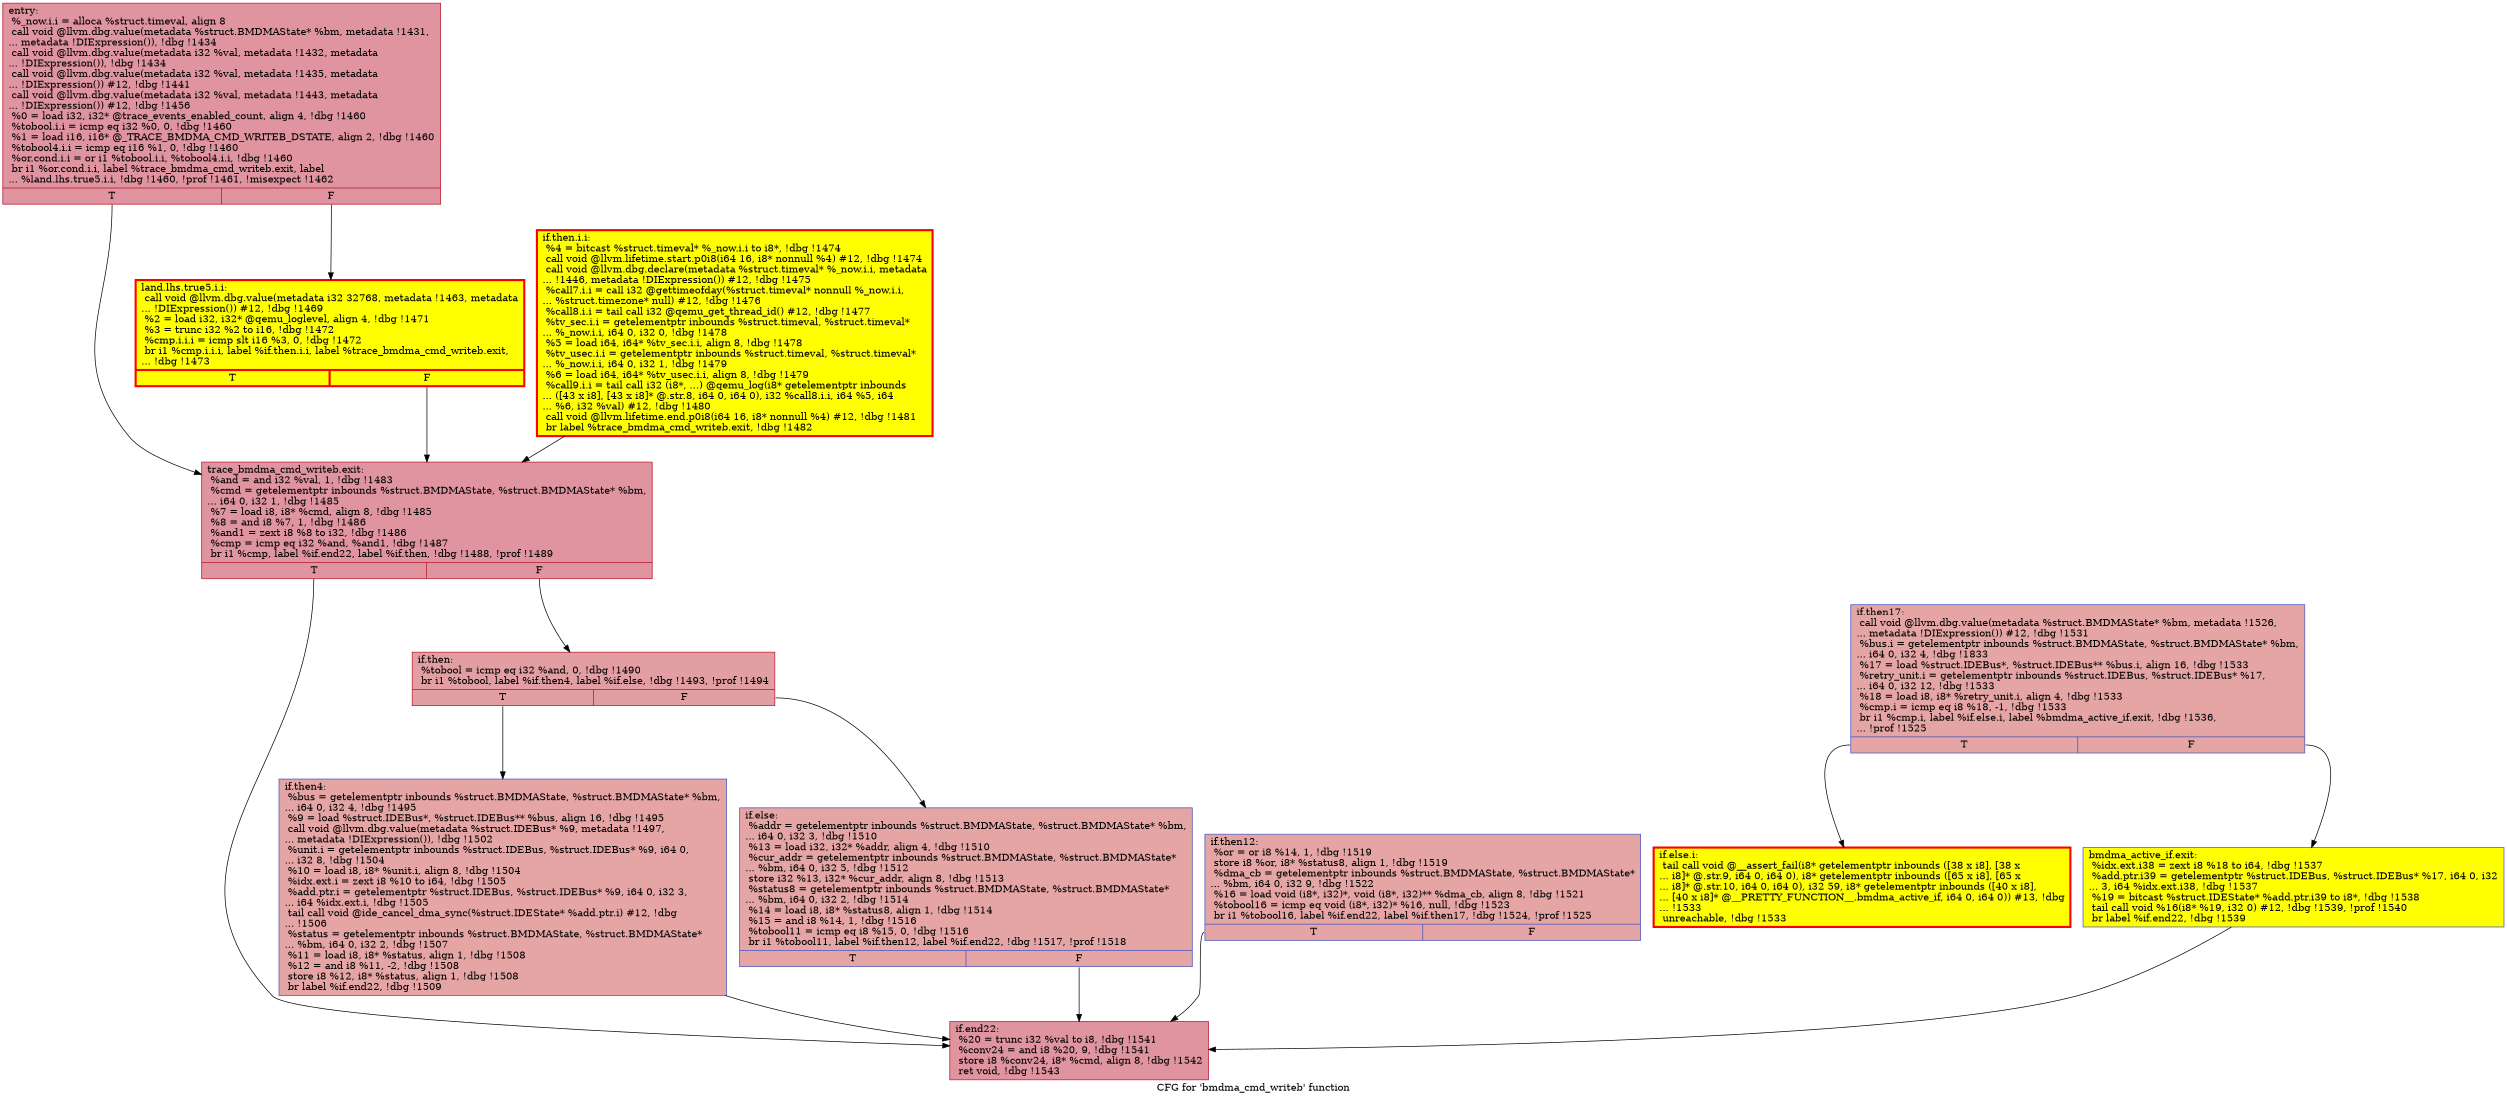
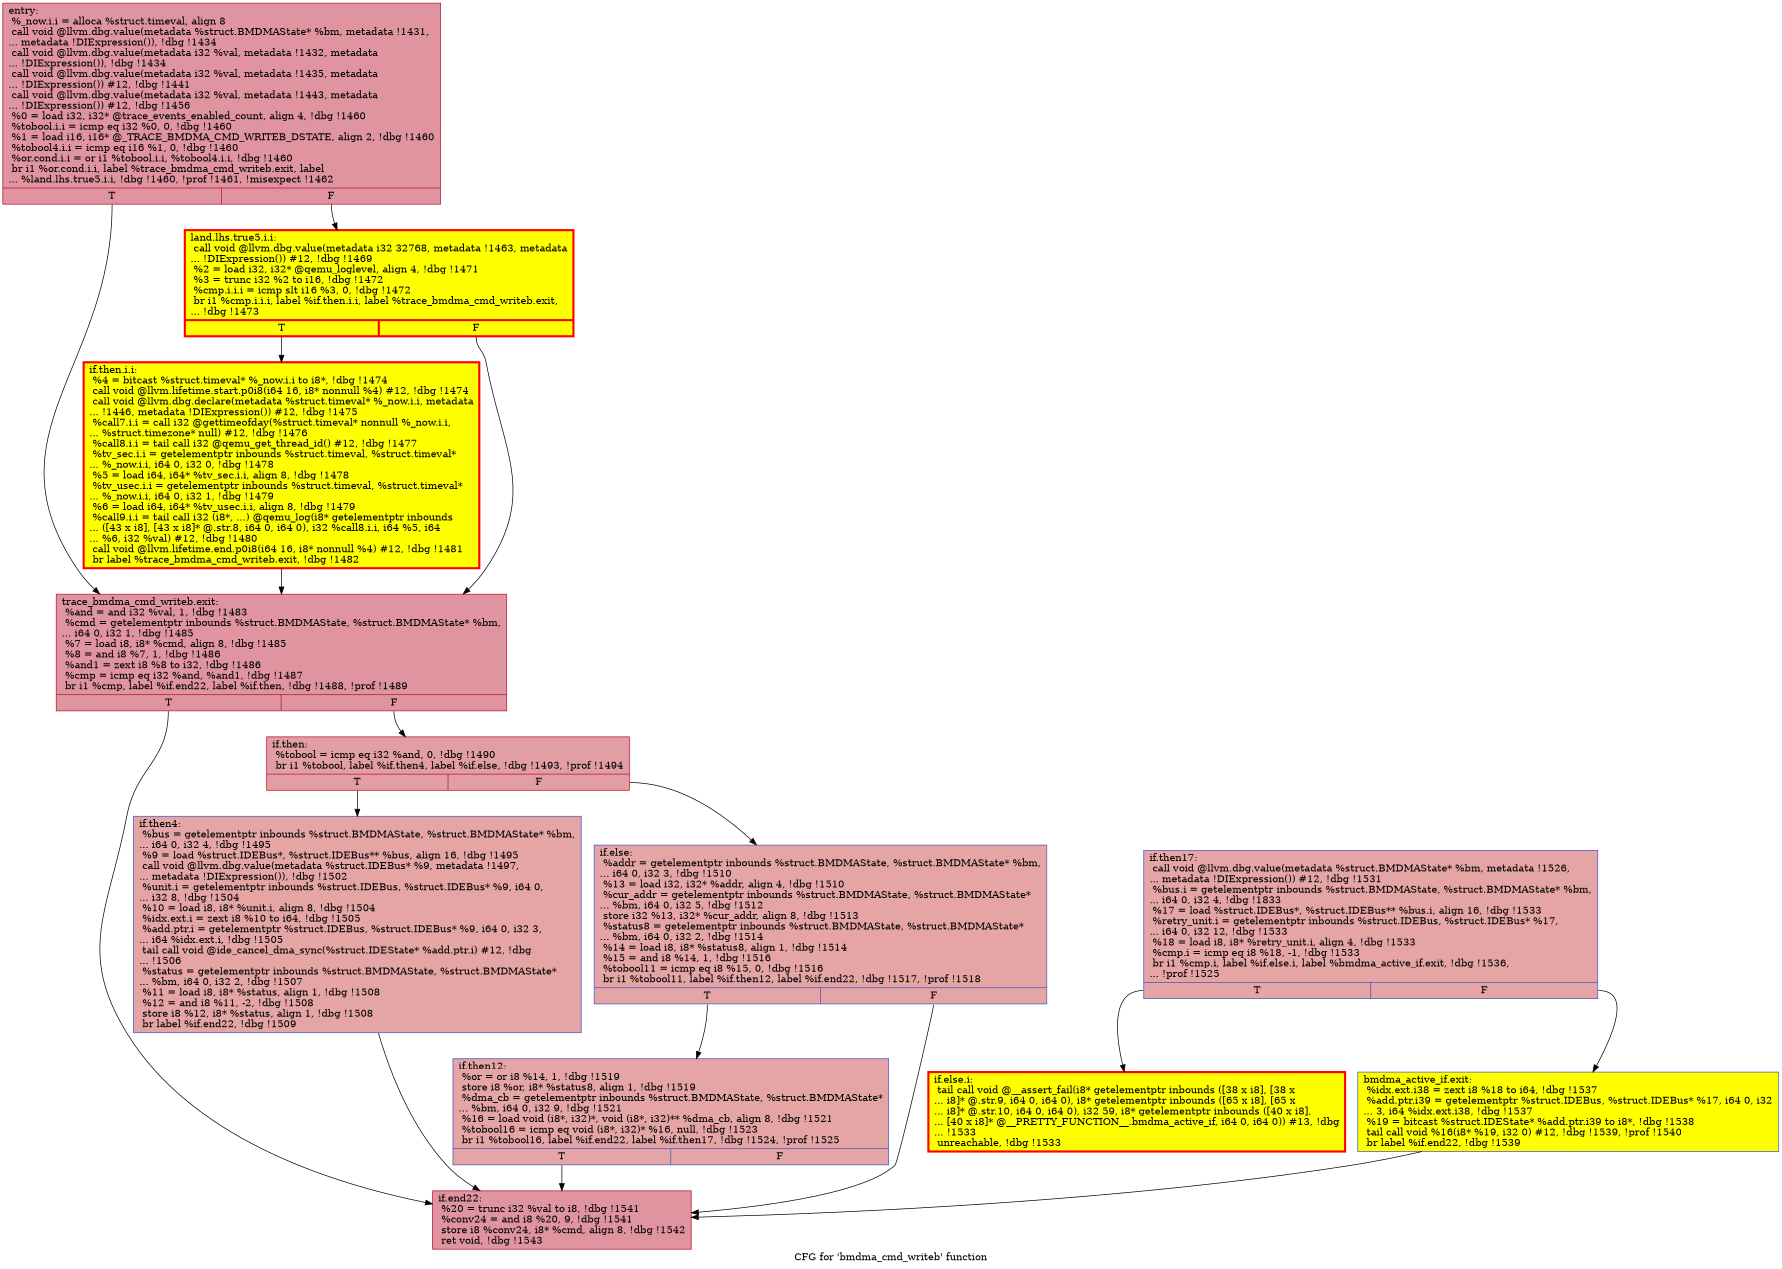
edge "land.lhs.true5.i.i:" -> "if.then.i.i:": added
node "if.then12:": text "... %bm, i64 0, i32 9, !dbg !1522" -> "... %bm, i64 0, i32 9, !dbg !1521"
edge "if.else:" -> "if.then12:": added
